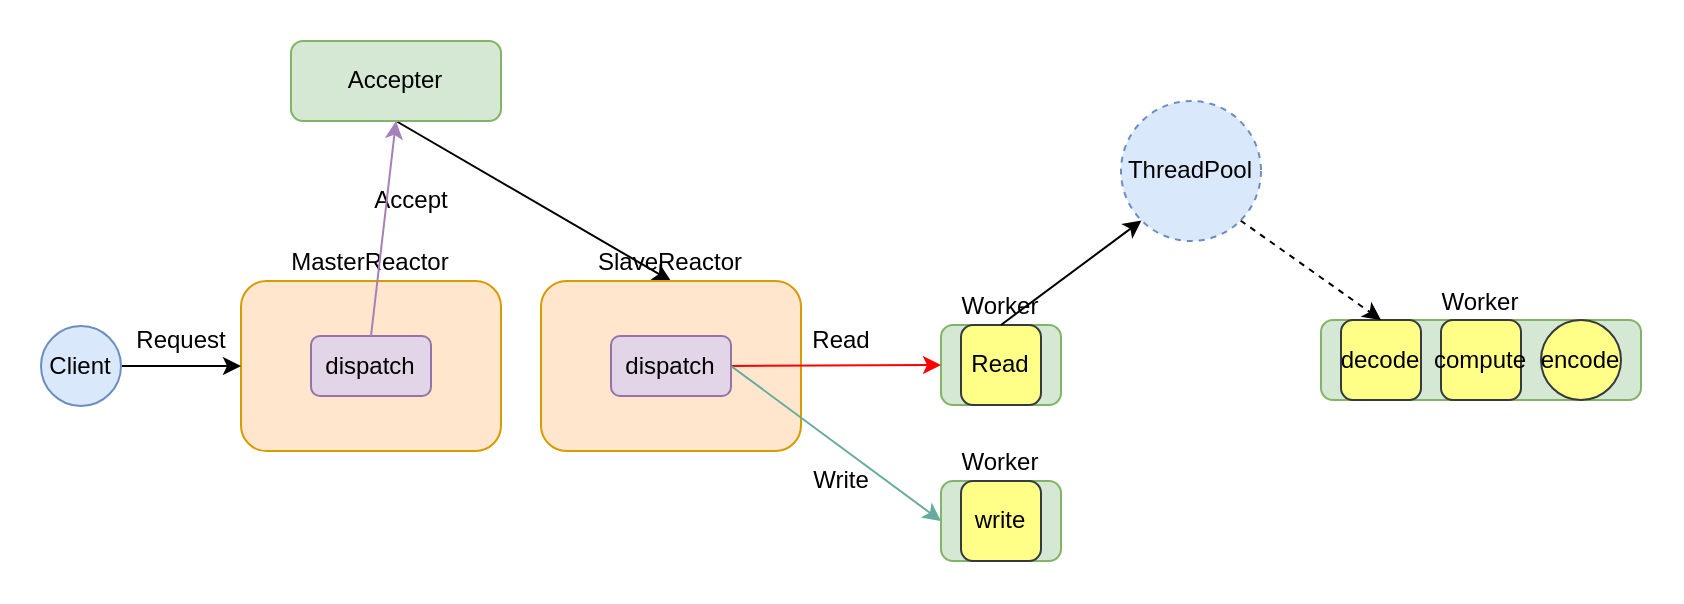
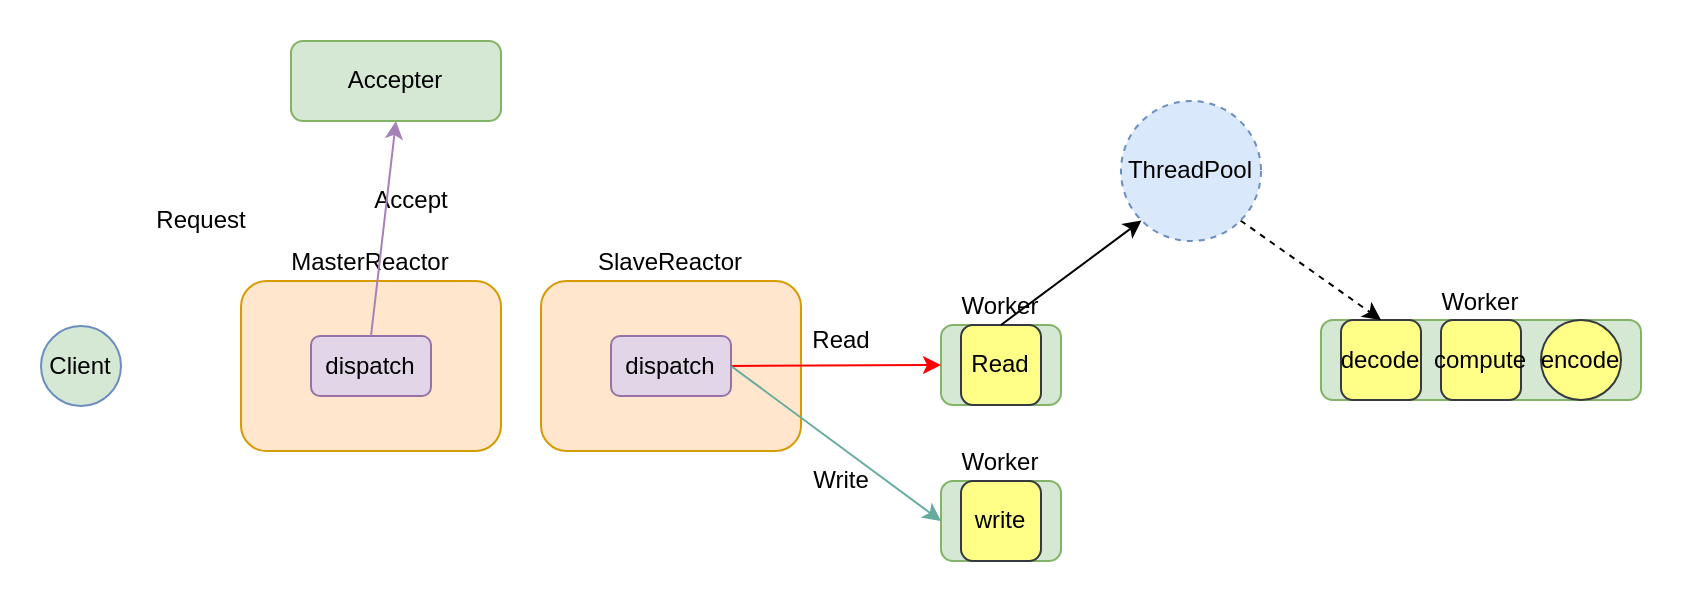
edge "Accepter" -> "SlaveReactor": removed
node "Request": moved (181, 341) -> (201, 221)
node "Client": fillcolor #dae8fc -> #d5e8d4
edge "Client" -> "MasterReactor": removed
